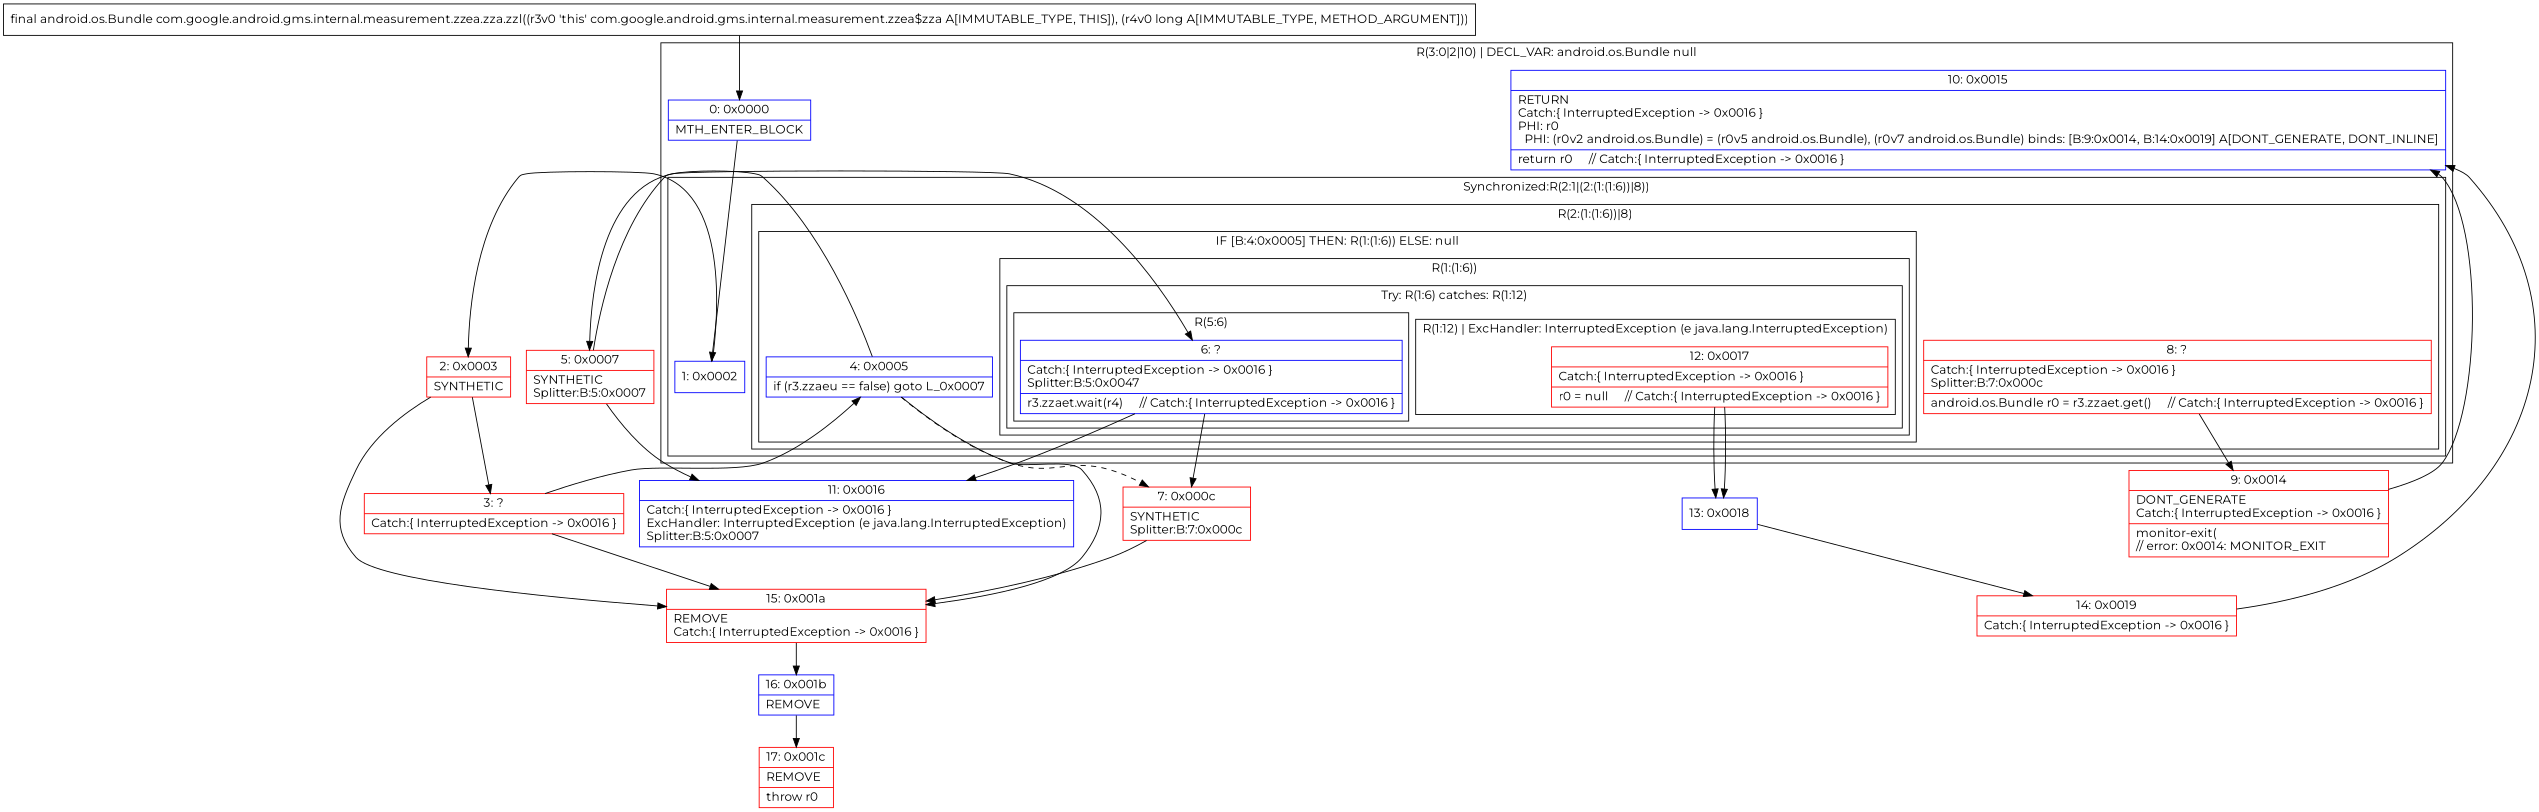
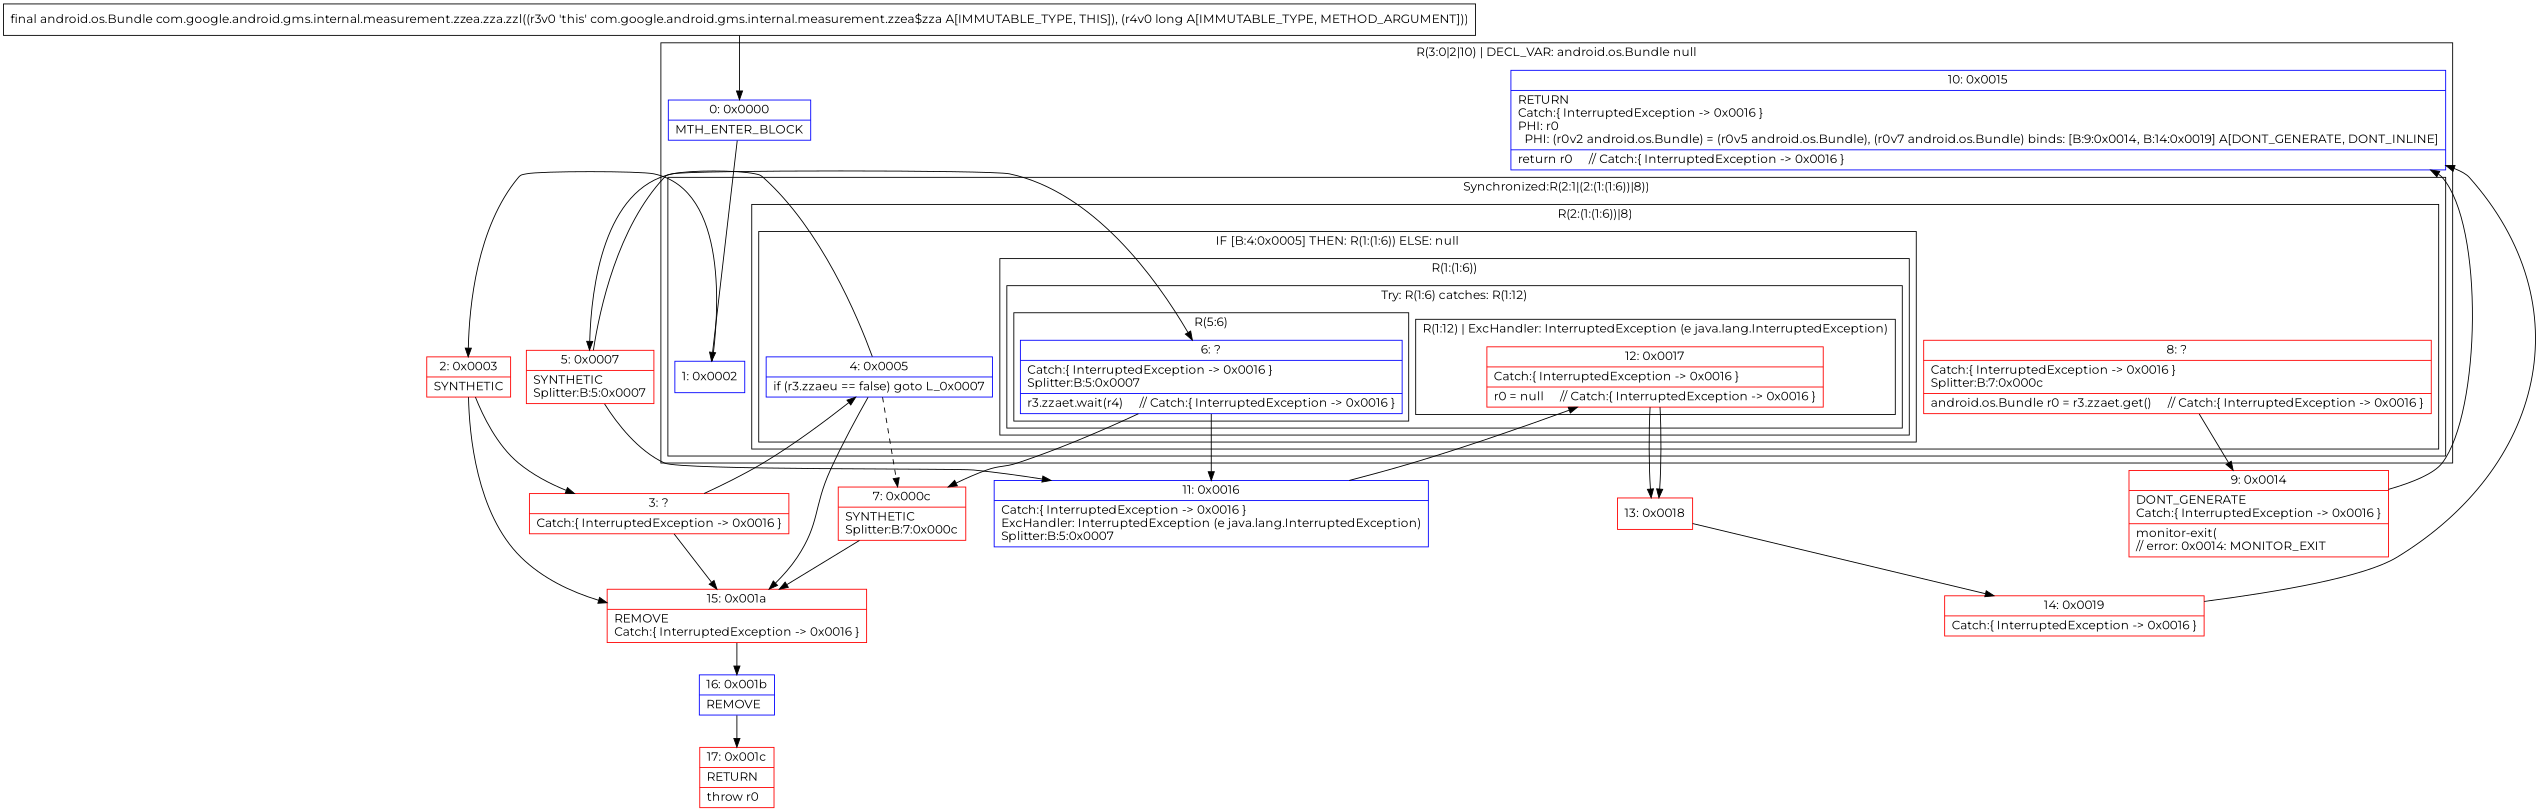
node "6: ?": text "Splitter:B:5:0x0047" -> "Splitter:B:5:0x0007"
edge "11: 0x0016" -> "12: 0x0017": added
node "13: 0x0018": color blue -> red
node "17: 0x001c": text "REMOVE" -> "RETURN"
